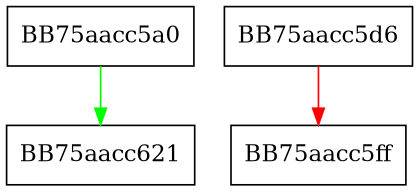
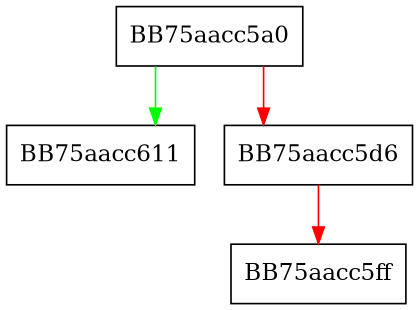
edge "BB75aacc5a0" -> "BB75aacc5d6": added
node "BB75aacc621": label "BB75aacc621" -> "BB75aacc611"
